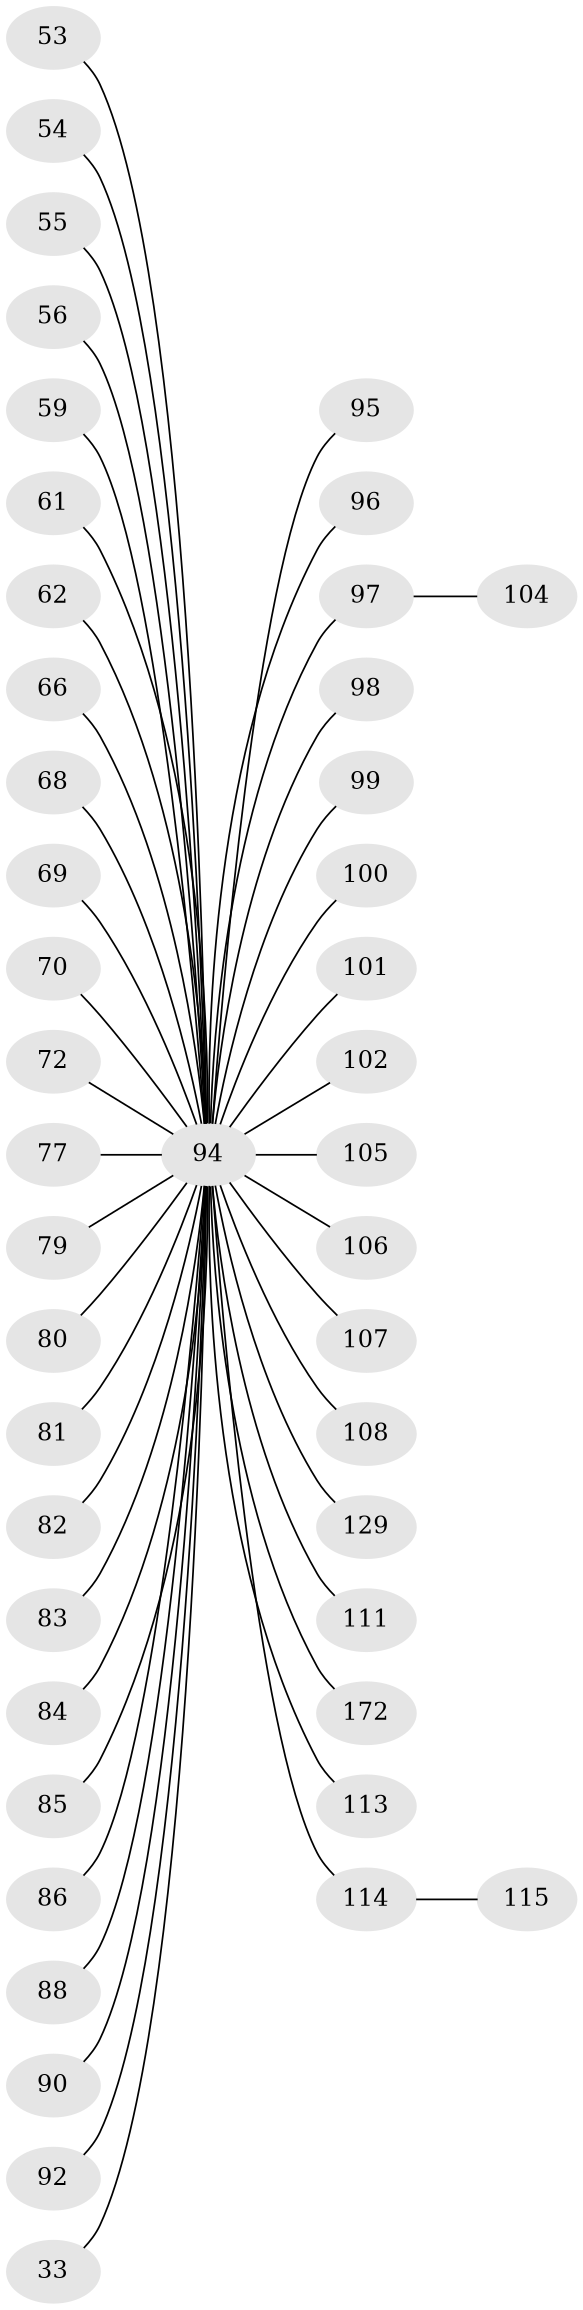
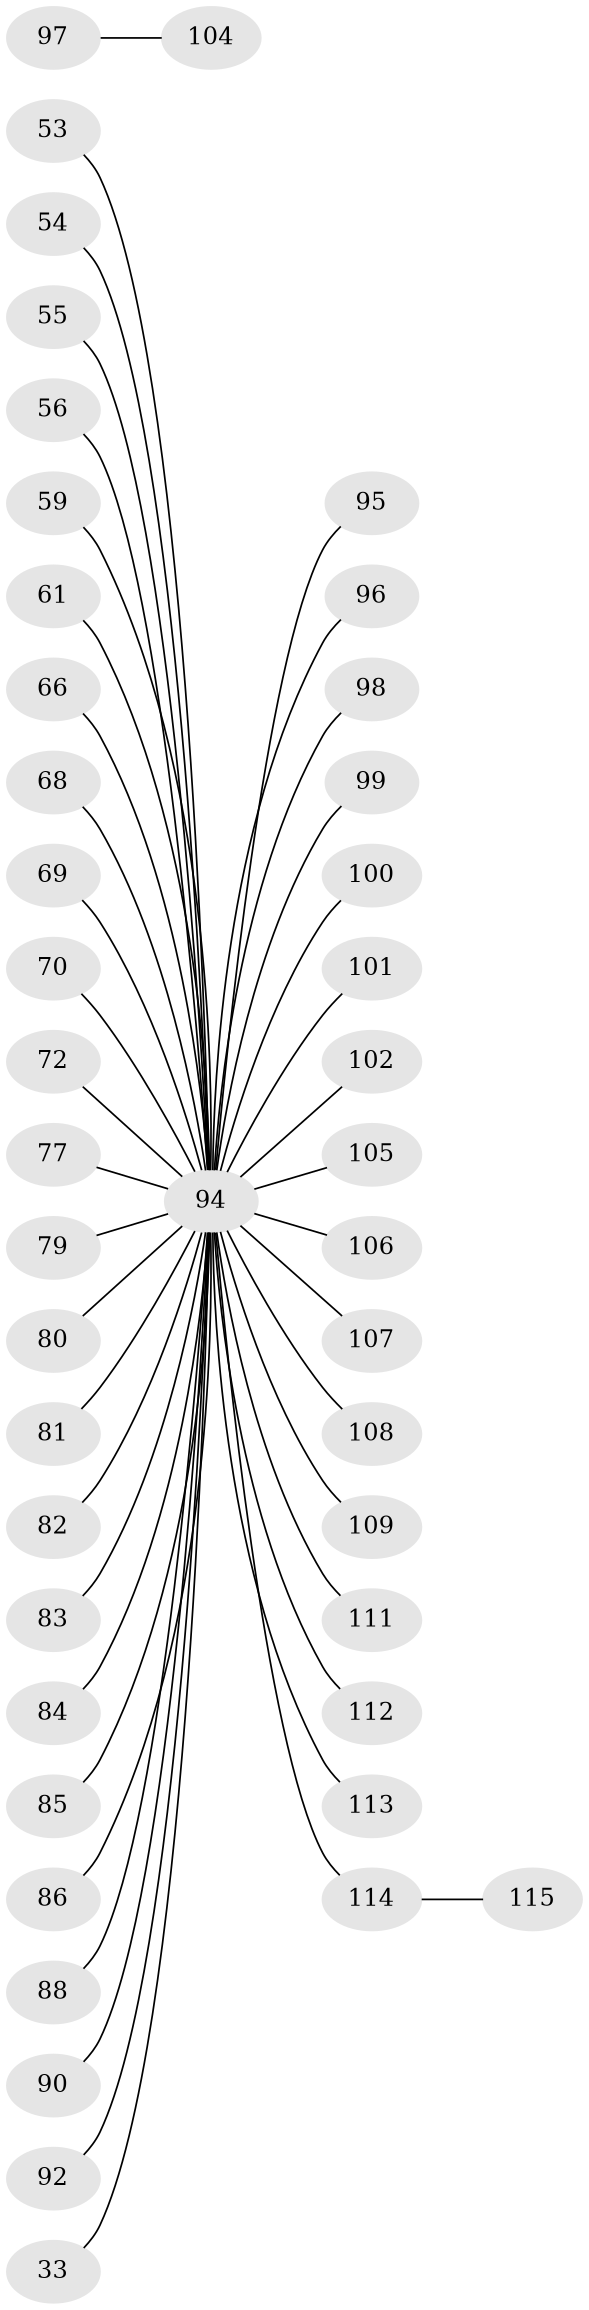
node "62": removed
edge "97" -- "94": removed
node "129": label "129" -> "109"
node "172": label "172" -> "112"
